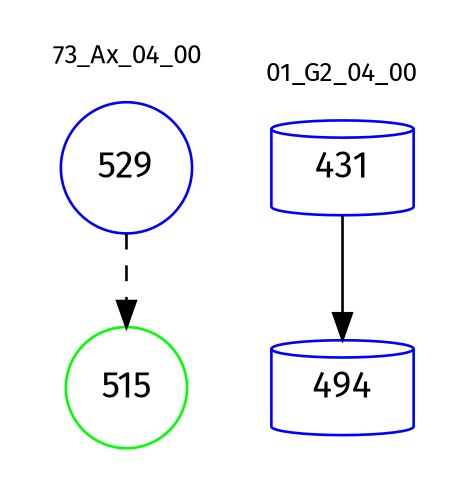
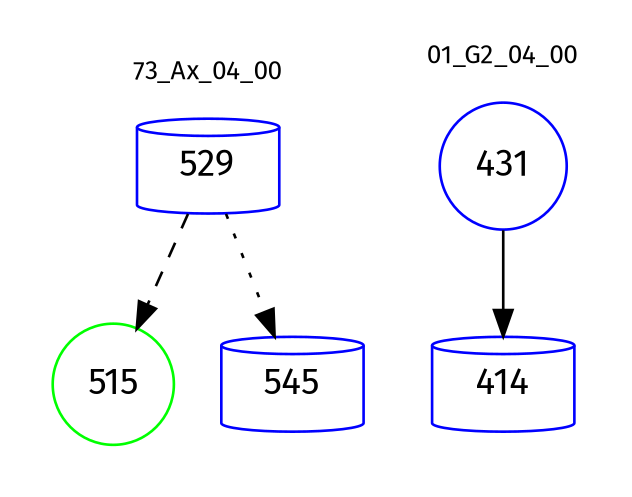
node "529": shape circle -> cylinder
node "431": shape cylinder -> circle
node "545": added
node "494": label "494" -> "414"
